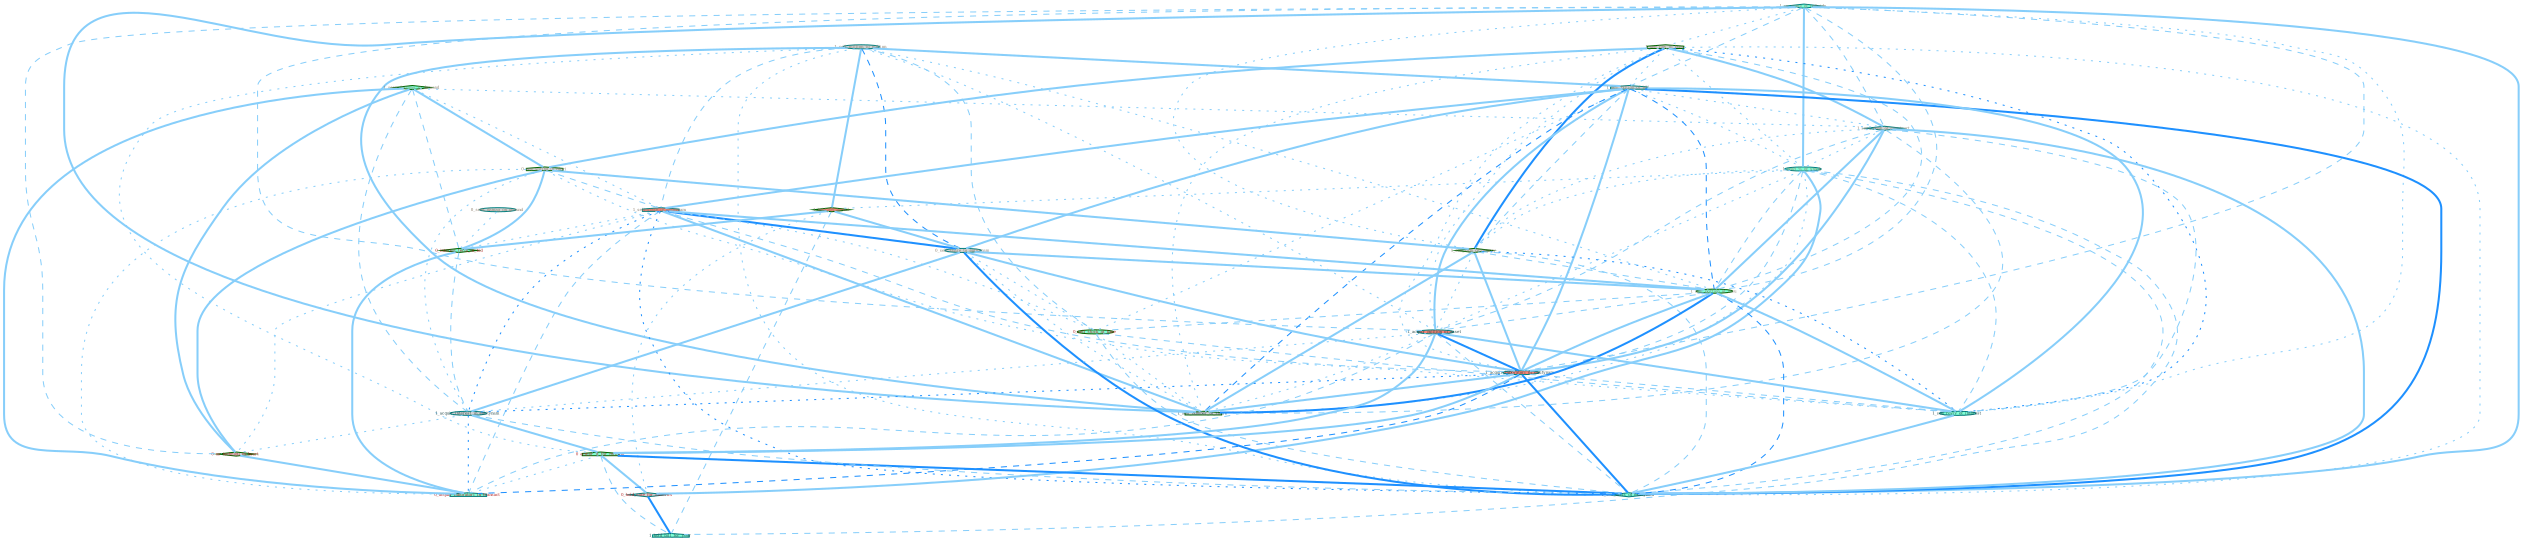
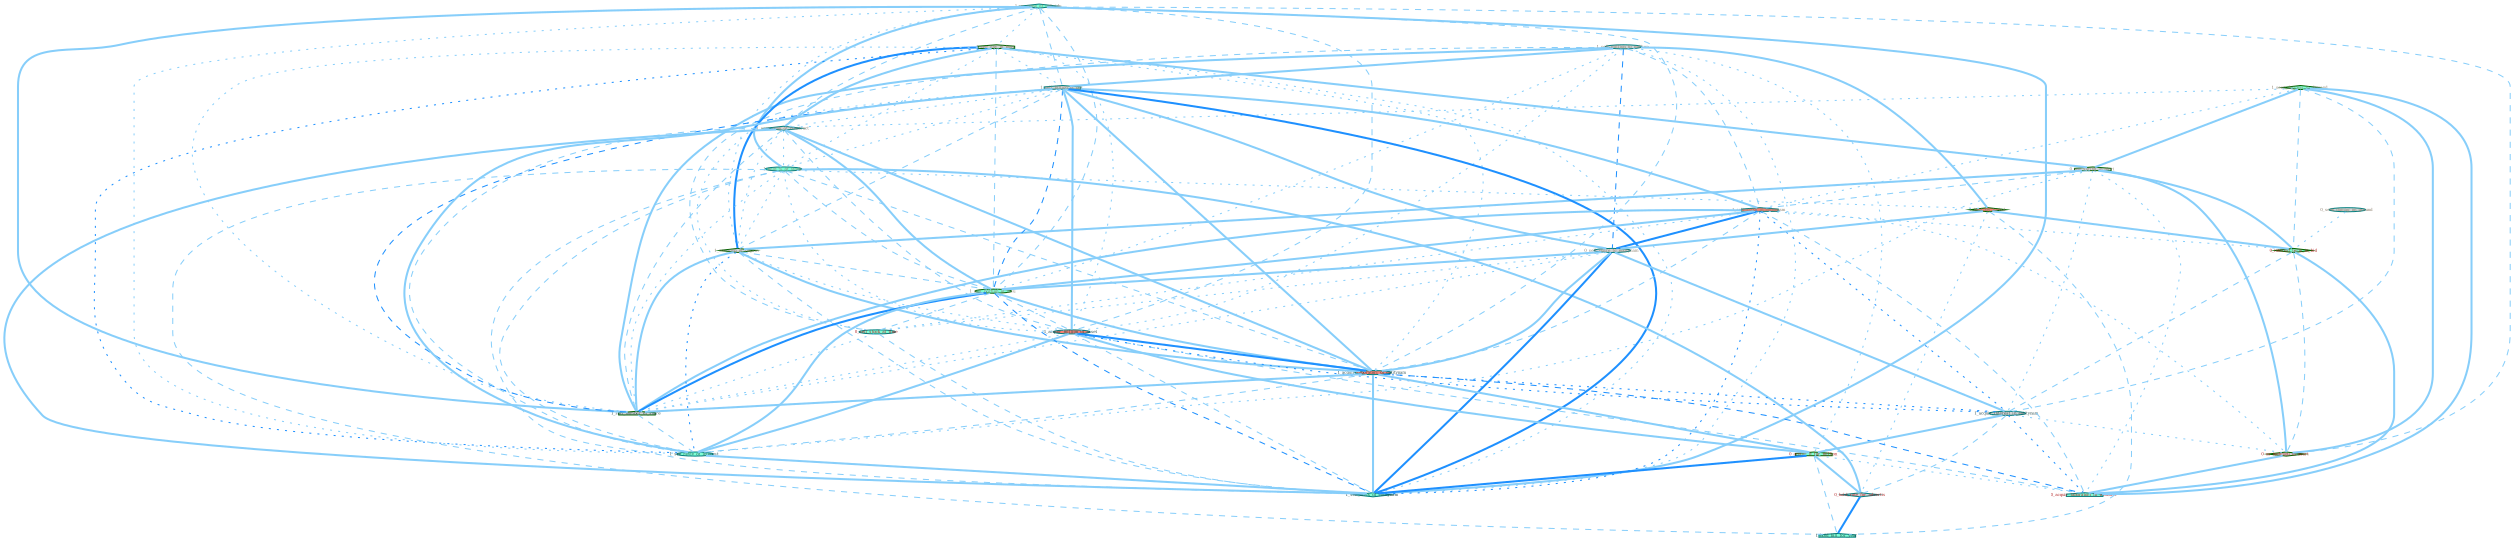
node "0_sell_stock_at_time": color darkgreen -> teal
edge "0_interest_term_in_bid" -- "0_us_techniqu_in_heart": added
edge "0_sell_stock_at_time" -- "1_see_reviv_of_interest": now "1_sell_number_of_share" -- "1_see_reviv_of_interest"
edge "1_acquir_million_of_asset" -- "1_acquir_interest_in_entitynam": color #87cefa -> #1e90ff
edge "1_acquir_laboratori_of_entitynam" -- "1_sell_divis_of_entitynam": color #1e90ff -> #87cefa
edge "1_acquir_interest_in_entitynam" -- "1_sell_divis_of_entitynam": now "1_acquir_interest_in_entitynam" -- "0_hold_rate_for_advertis"
